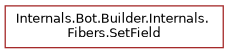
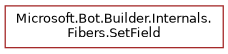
node "Internals.Bot.Builder.Internals. Fibers.SetField": label "Internals.Bot.Builder.Internals. Fibers.SetField" -> "Microsoft.Bot.Builder.Internals. Fibers.SetField"
